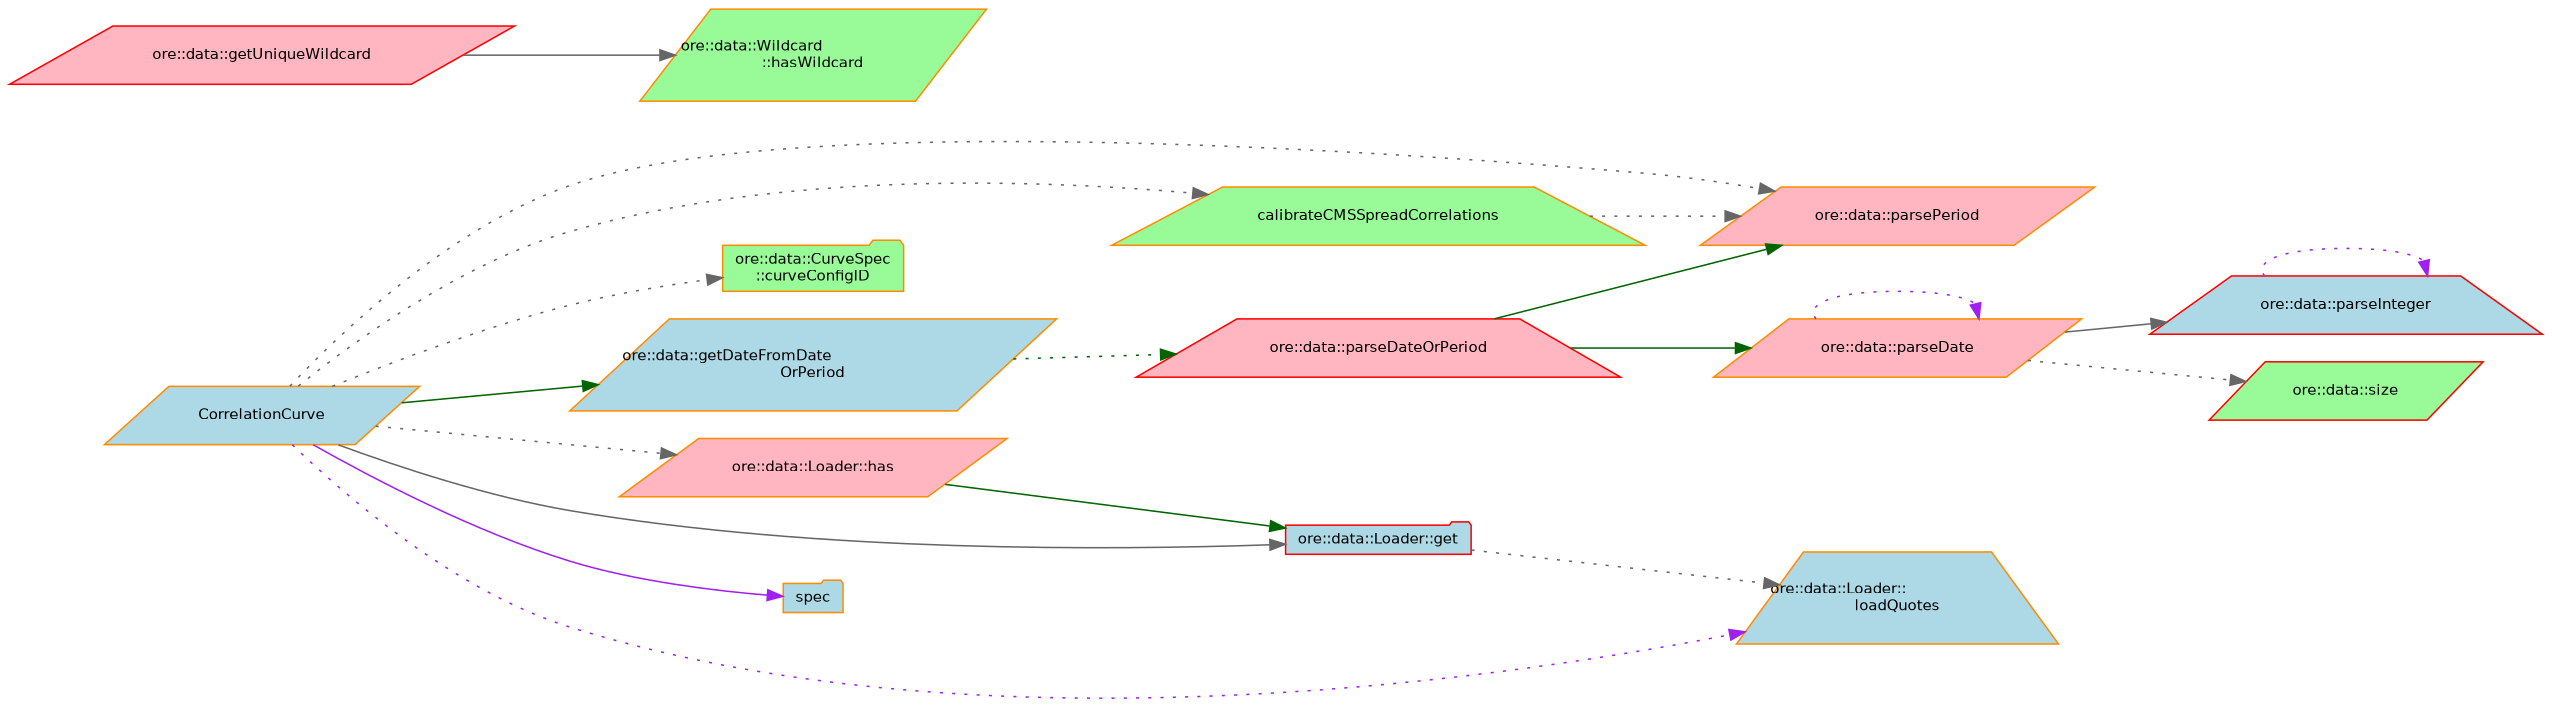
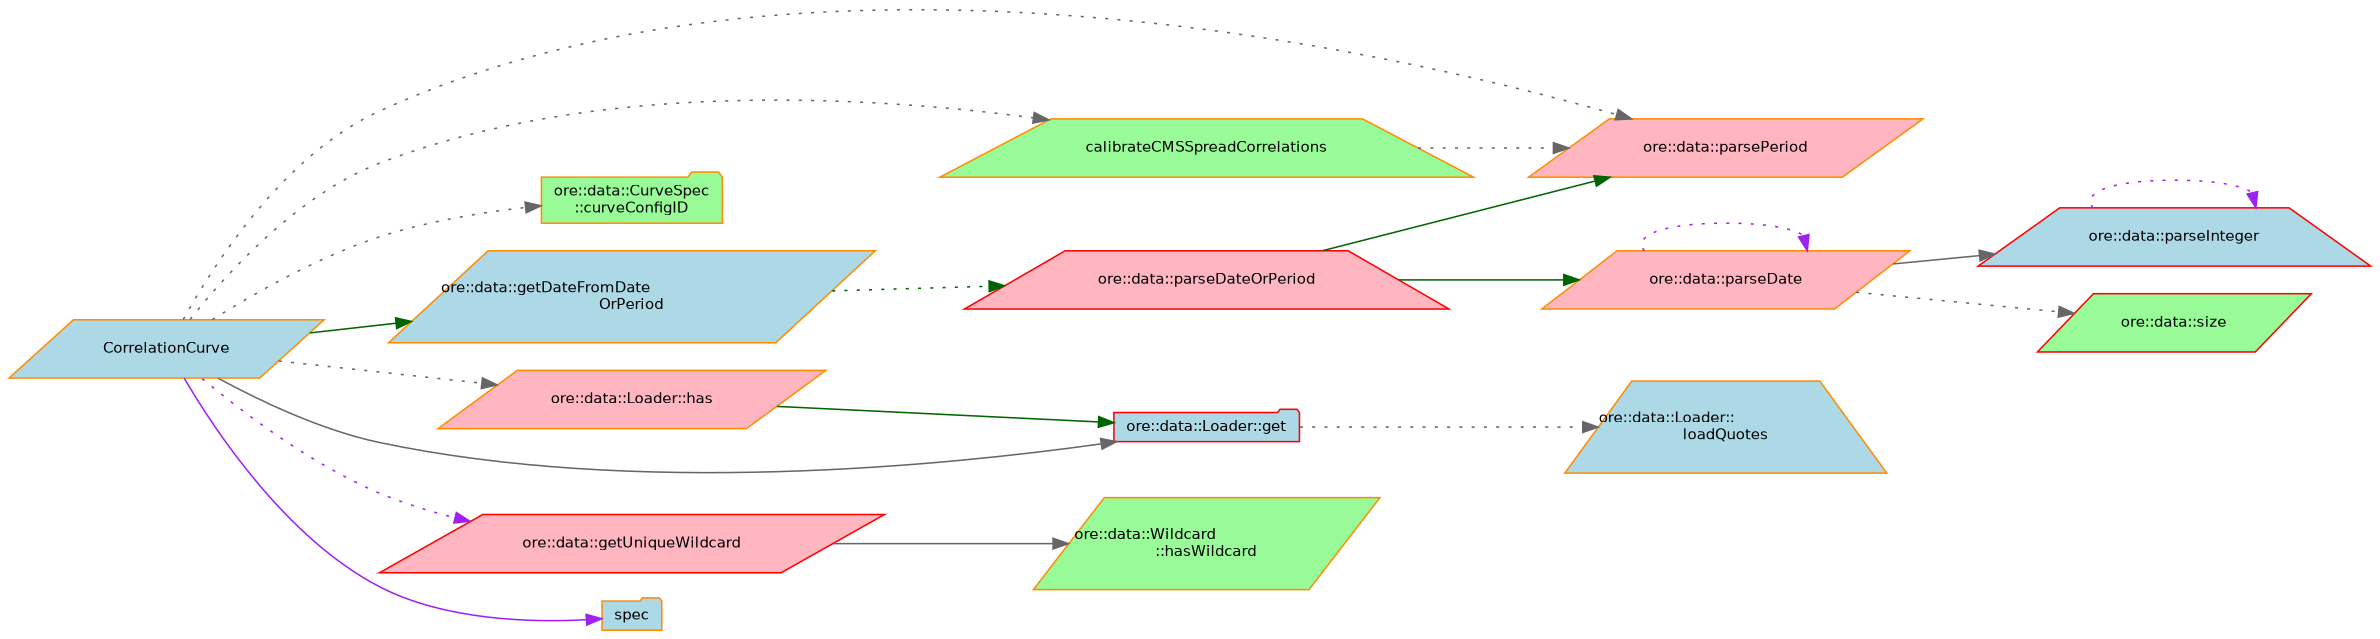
edge "CorrelationCurve" -> "ore::data::Loader:: loadQuotes": now "CorrelationCurve" -> "ore::data::getUniqueWildcard"
